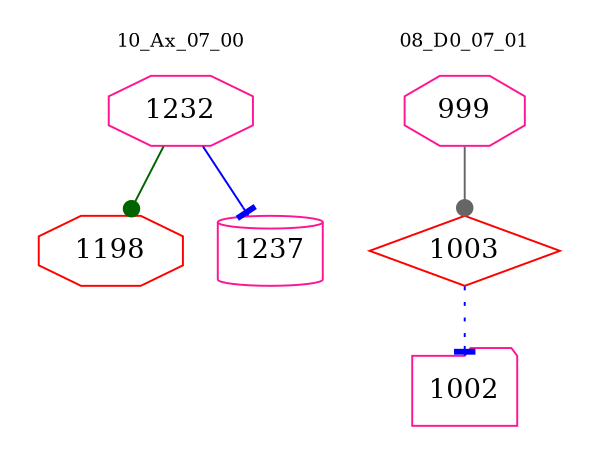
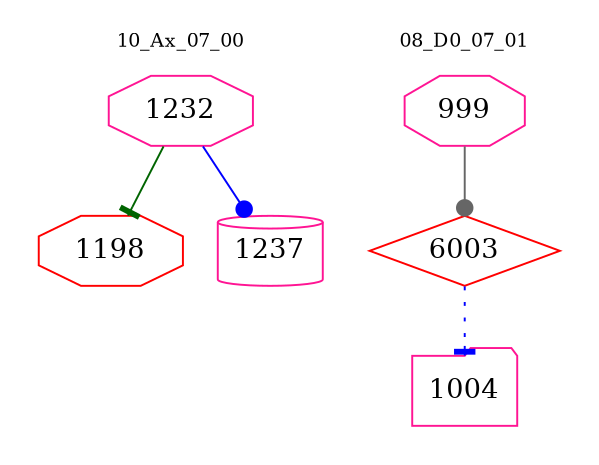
edge "1232" -> "1198": arrowhead dot -> tee
edge "1232" -> "1237": arrowhead tee -> dot
node "1003": label "1003" -> "6003"
node "1002": label "1002" -> "1004"
